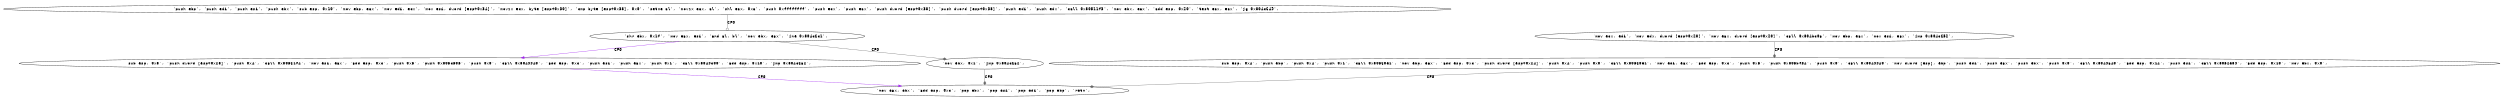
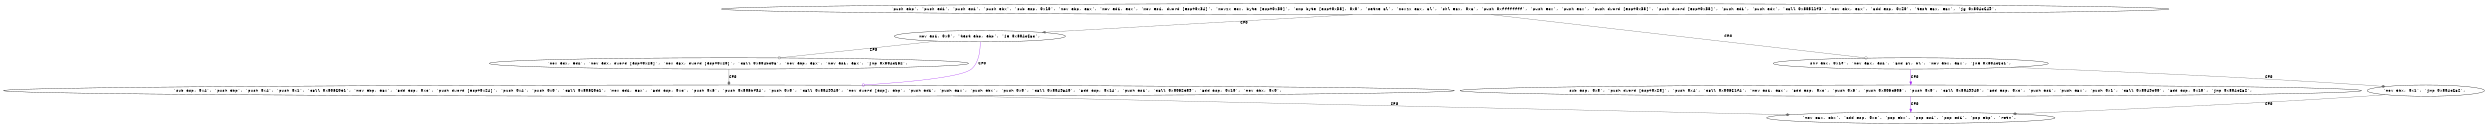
node "'mov esi, 0x0', 'test ebp, ebp', 'je 0x804c6ac',": added
